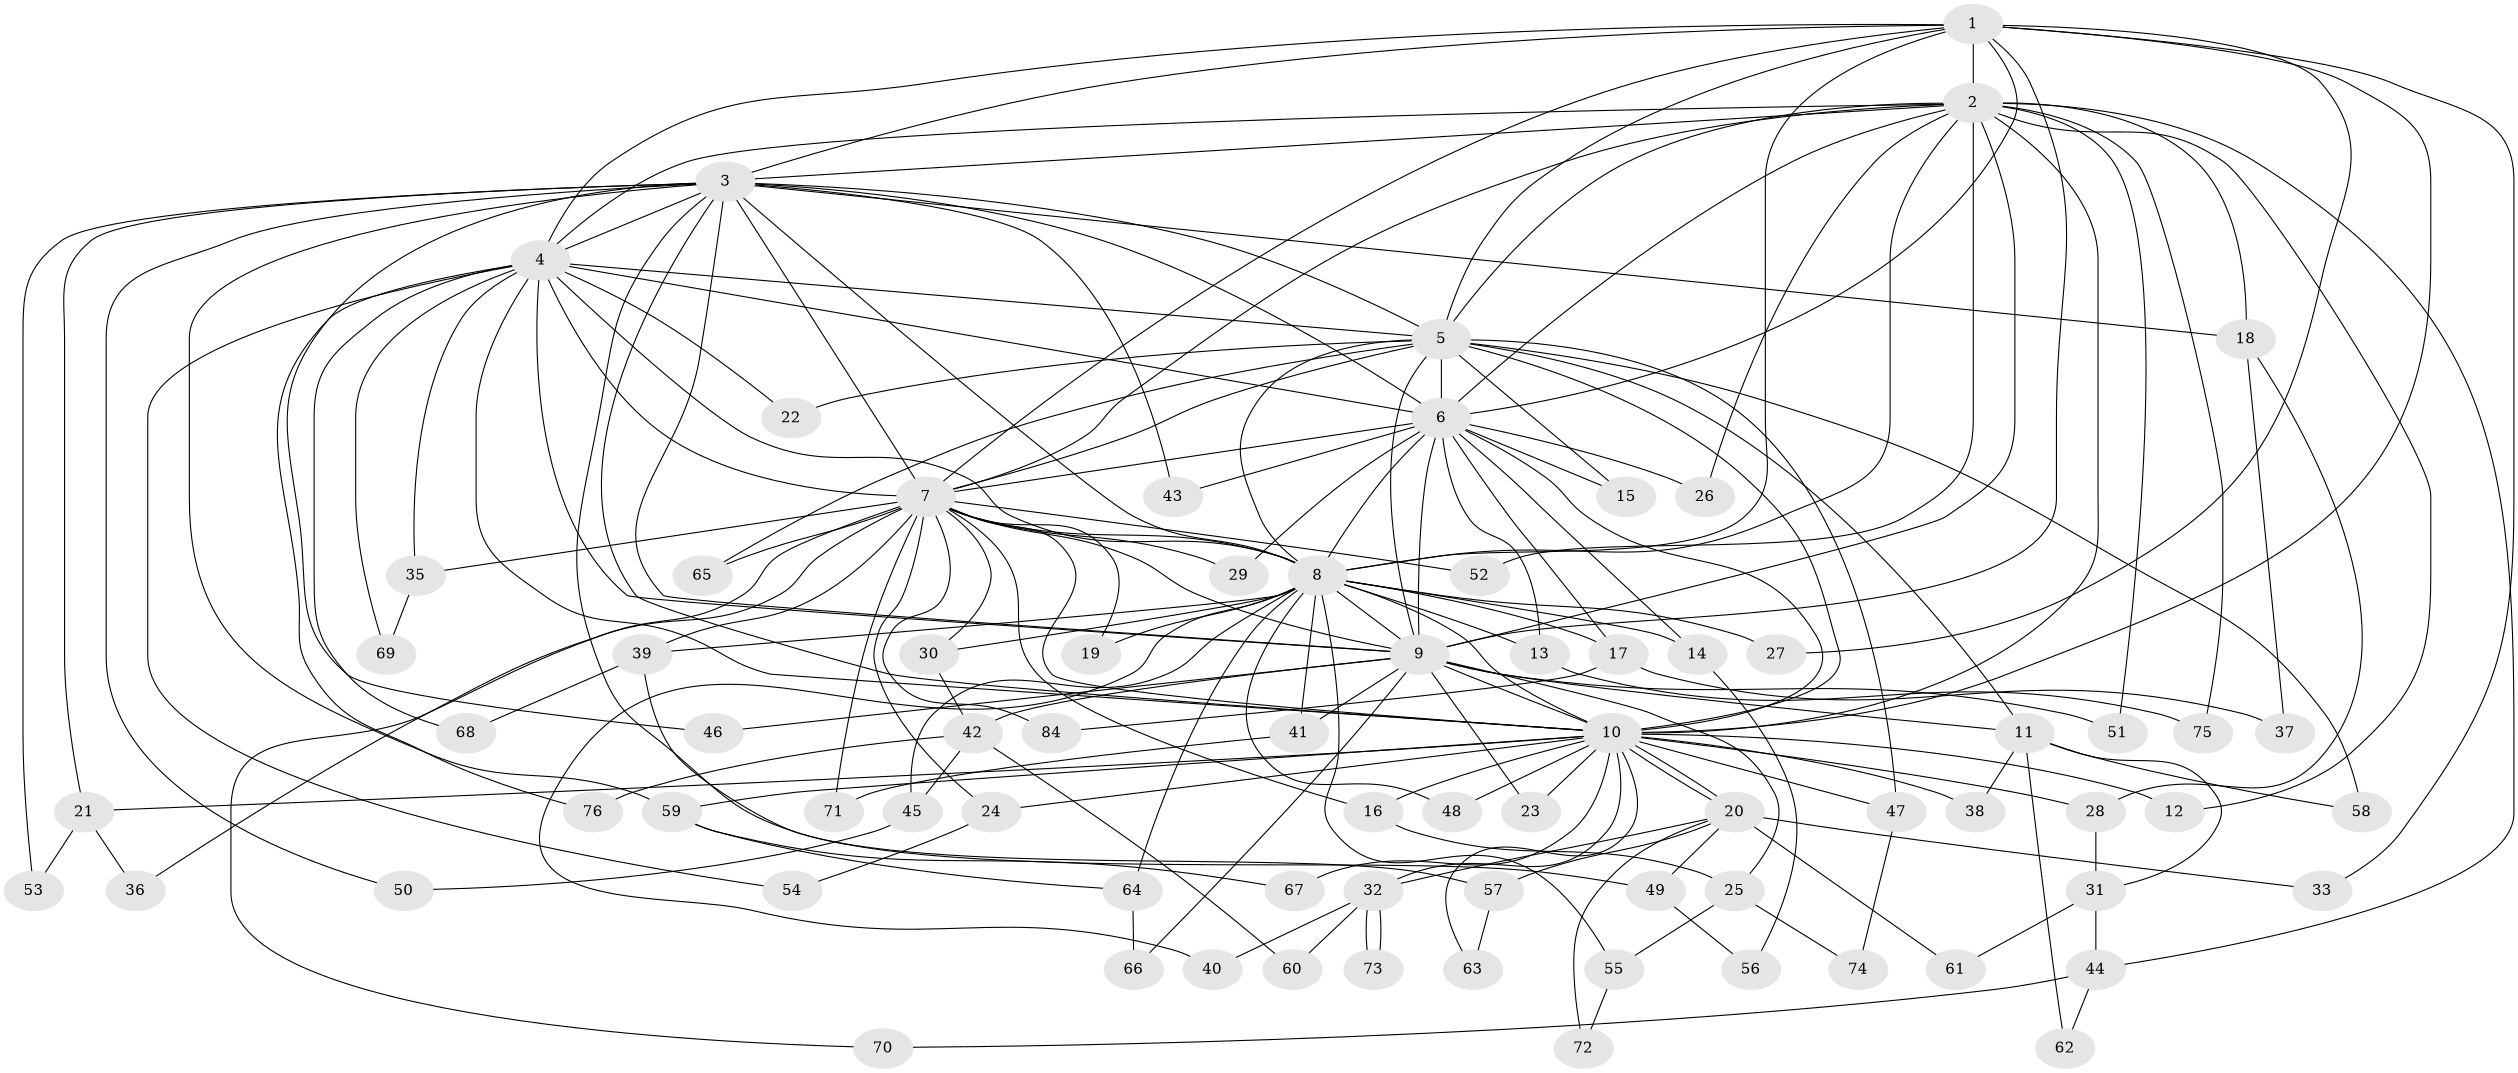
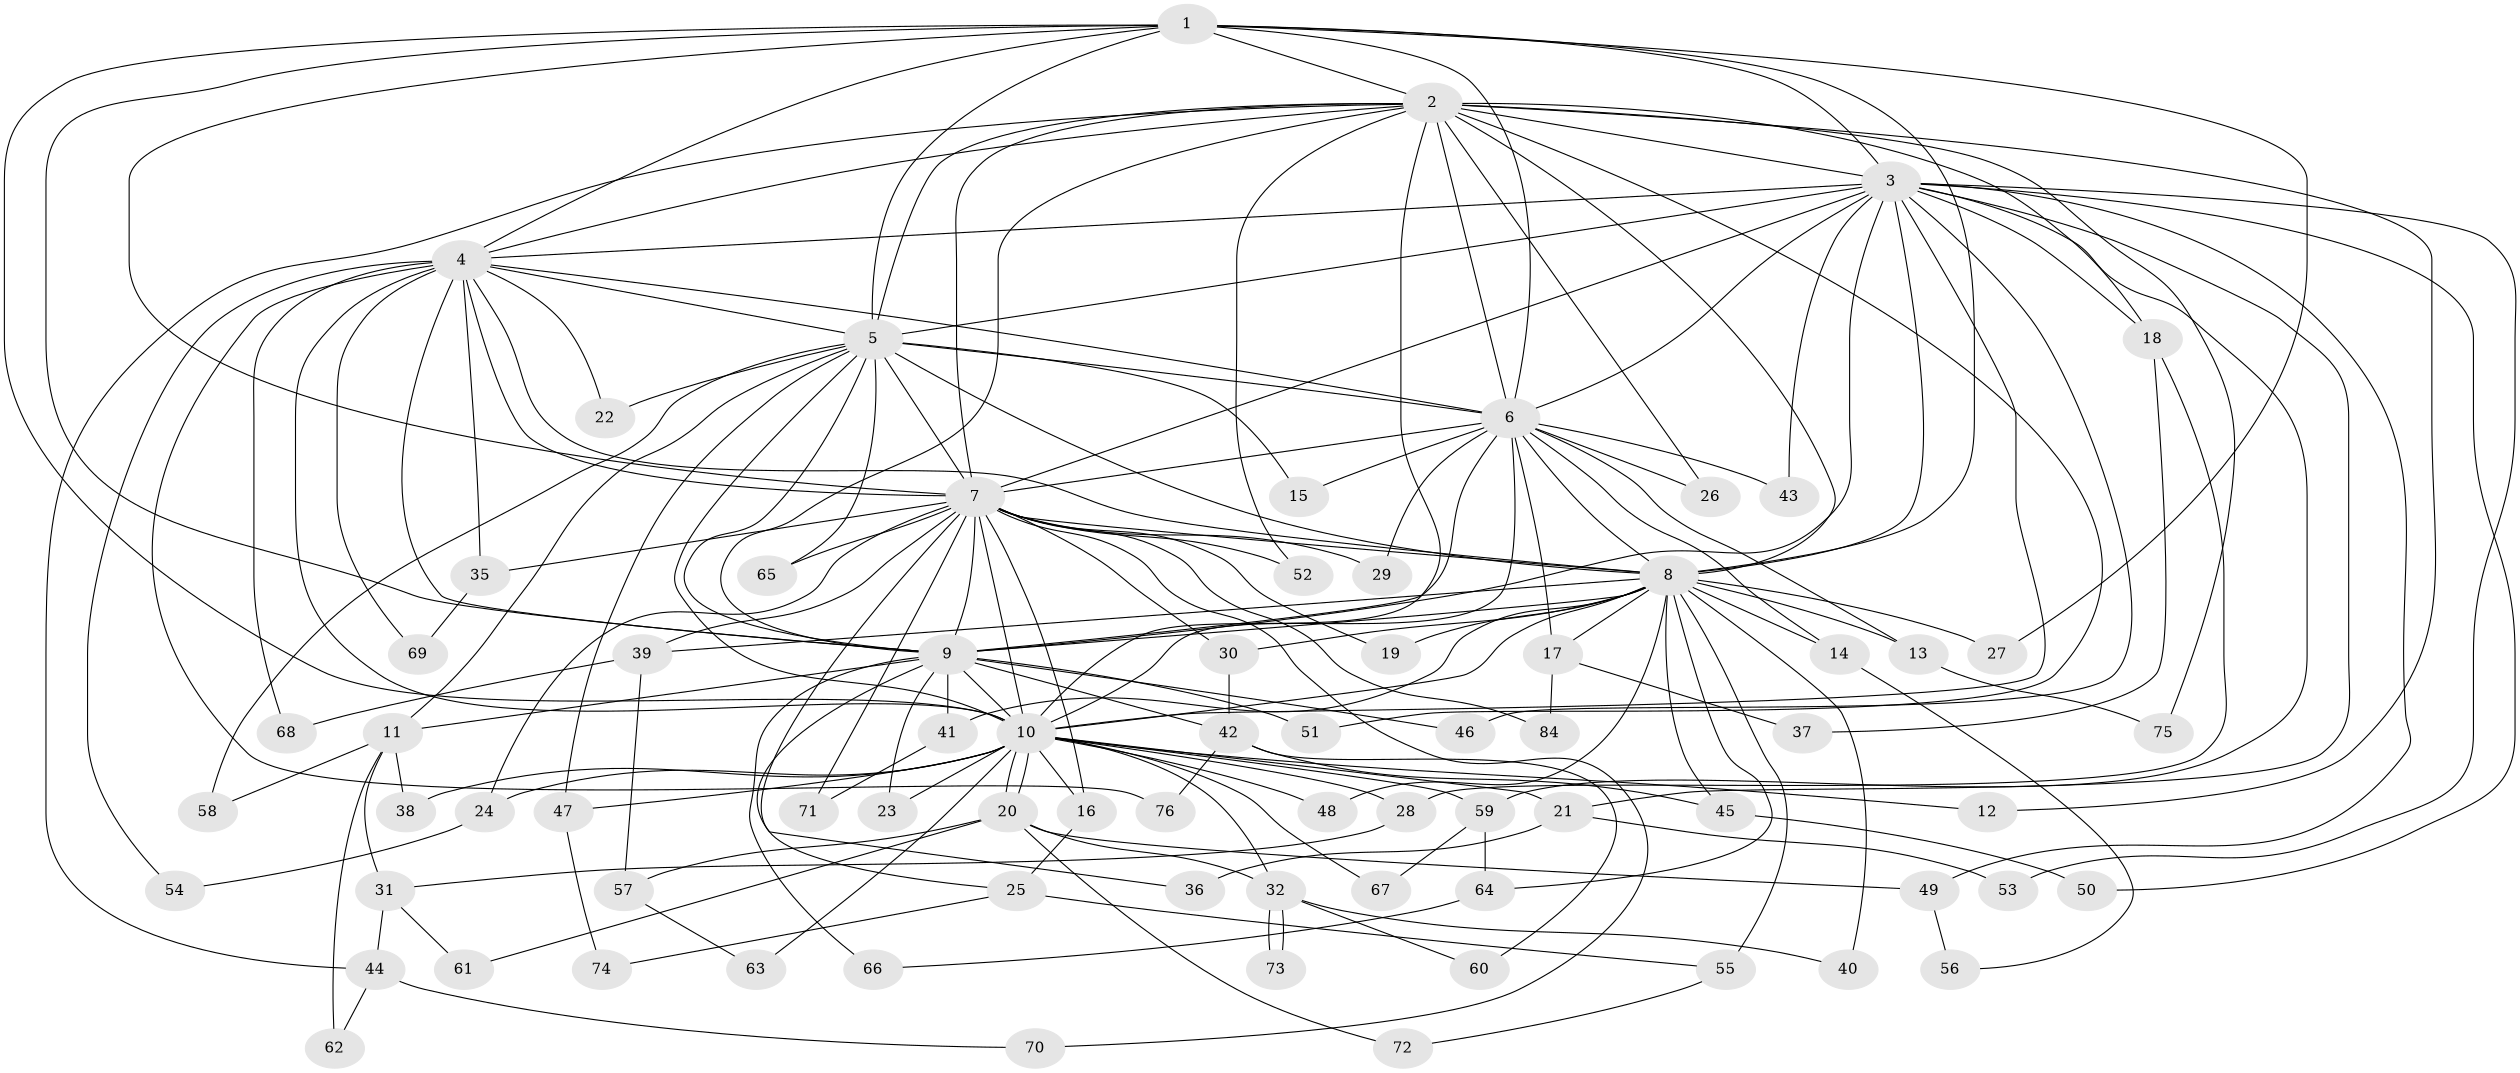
node "33": removed
